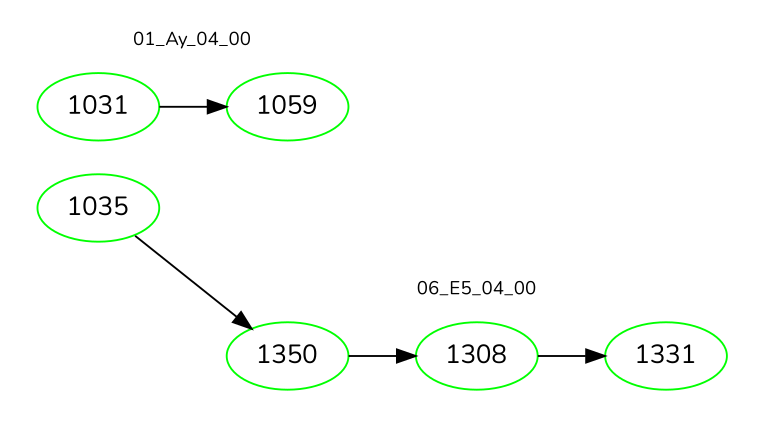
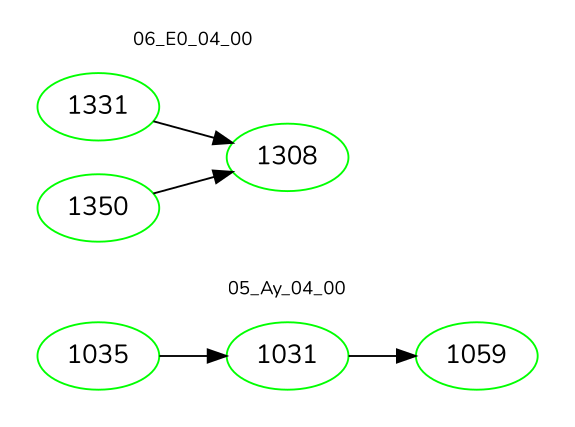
cluster "01_Ay_04_00": label "01_Ay_04_00" -> "05_Ay_04_00"
edge "1035" -> "1350": now "1035" -> "1031"
cluster "06_E5_04_00": label "06_E5_04_00" -> "06_E0_04_00"
edge "1308" -> "1331": reversed
